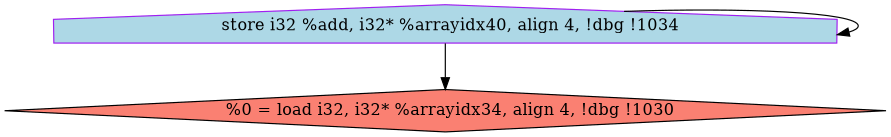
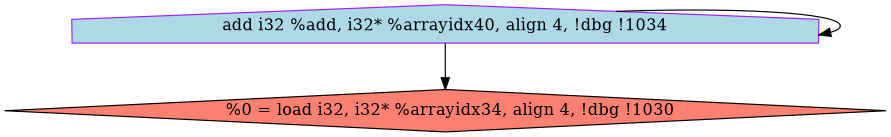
node "store i32 %add, i32* %arrayidx40, align 4, !dbg !1034": label "store i32 %add, i32* %arrayidx40, align 4, !dbg !1034" -> "add i32 %add, i32* %arrayidx40, align 4, !dbg !1034"
